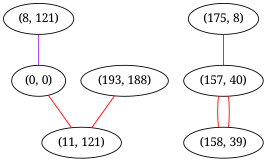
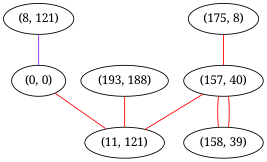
edge "(157, 40)" -- "(11, 121)": added
